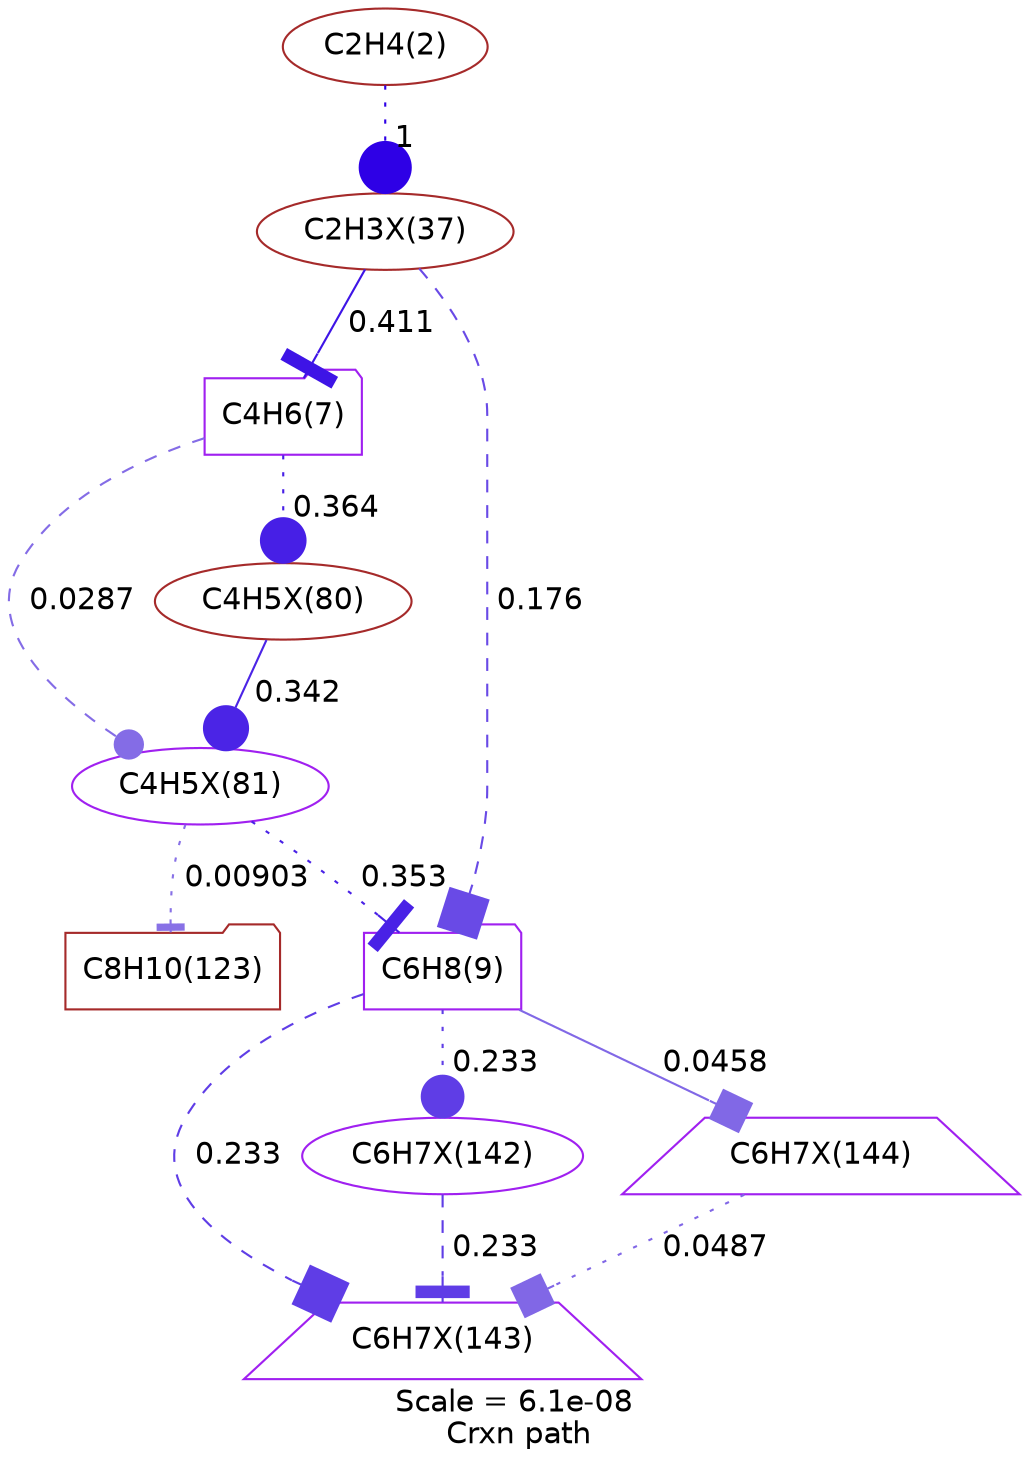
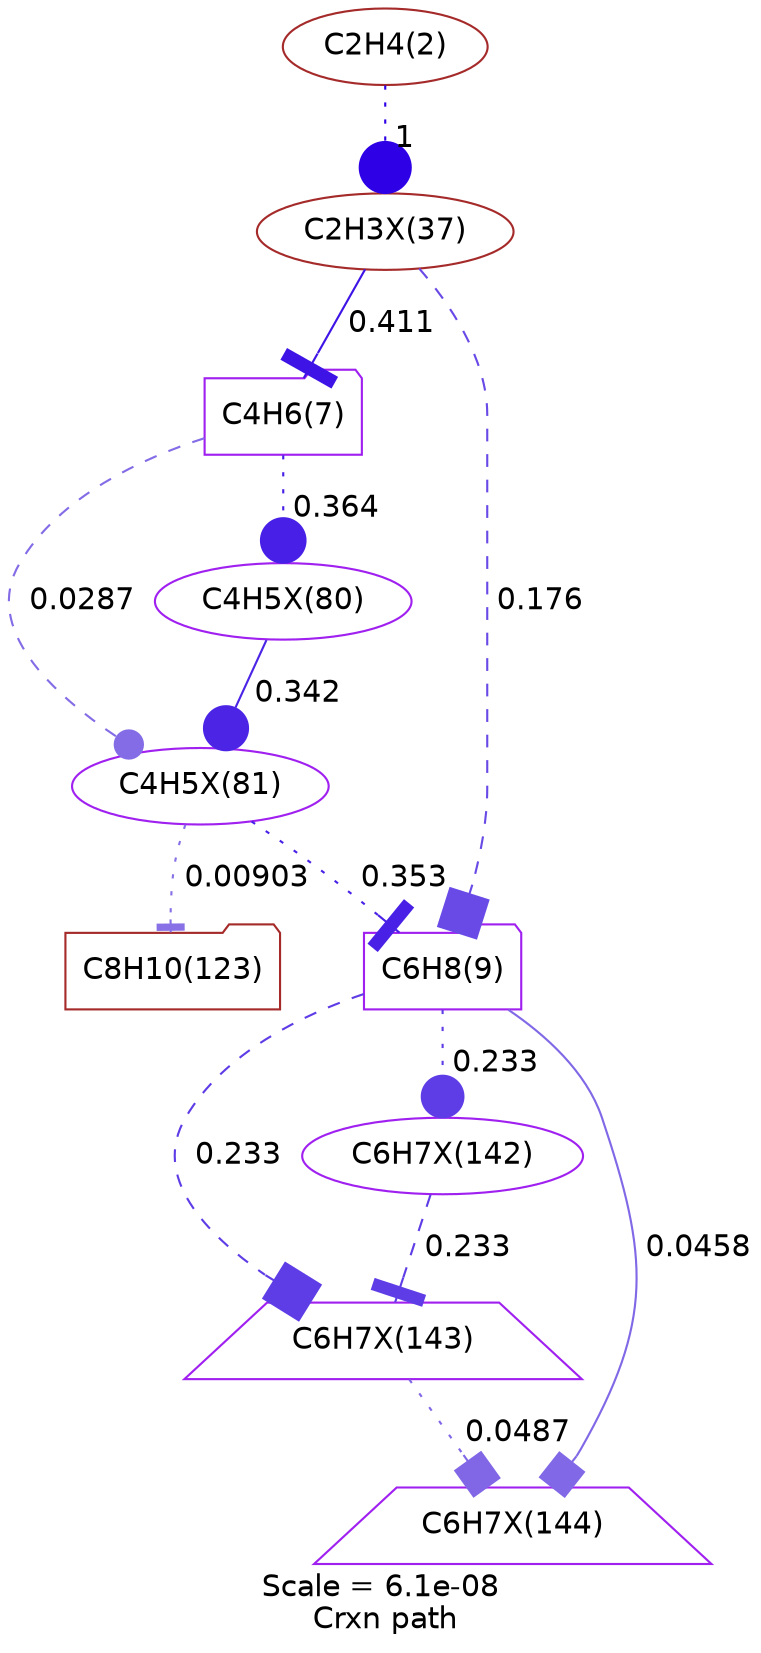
node "C4H5X(80)": color brown -> purple
edge "C6H7X(144)" -> "C6H7X(143)": reversed
